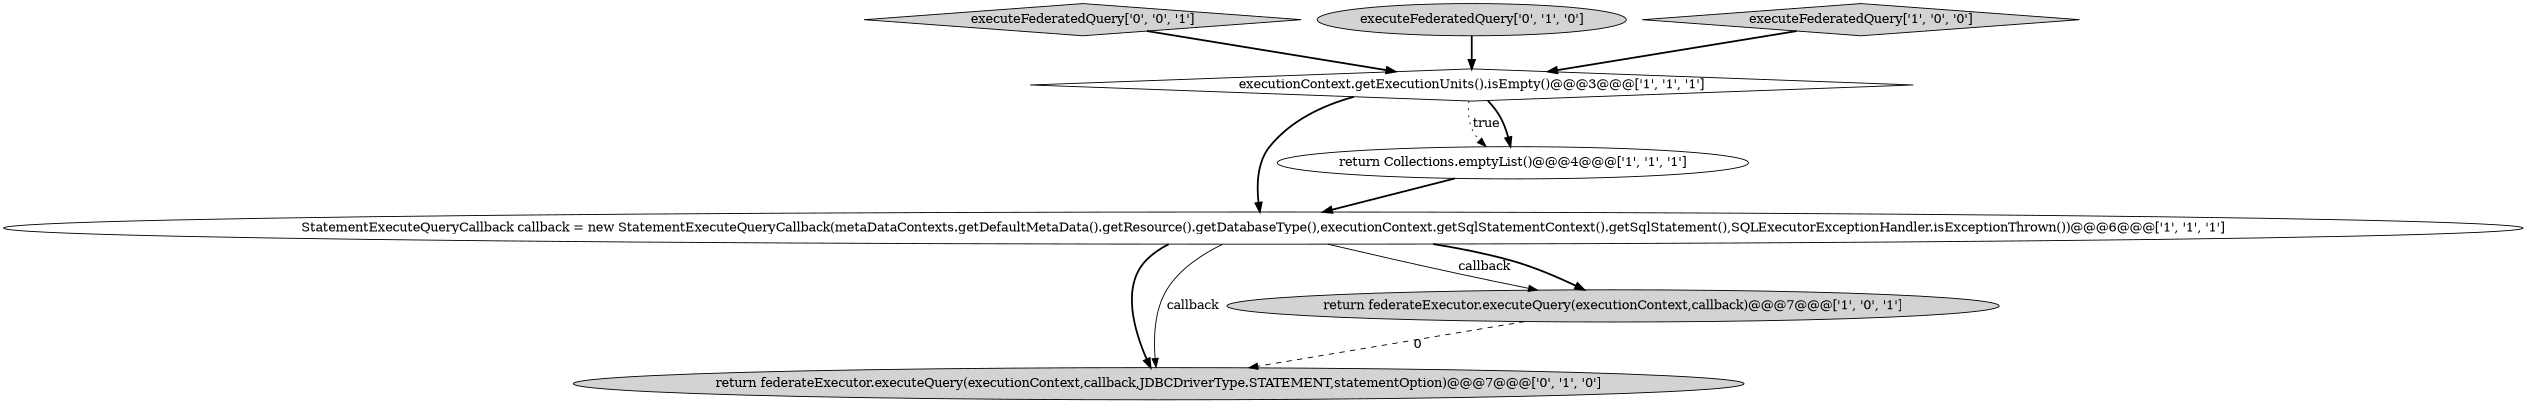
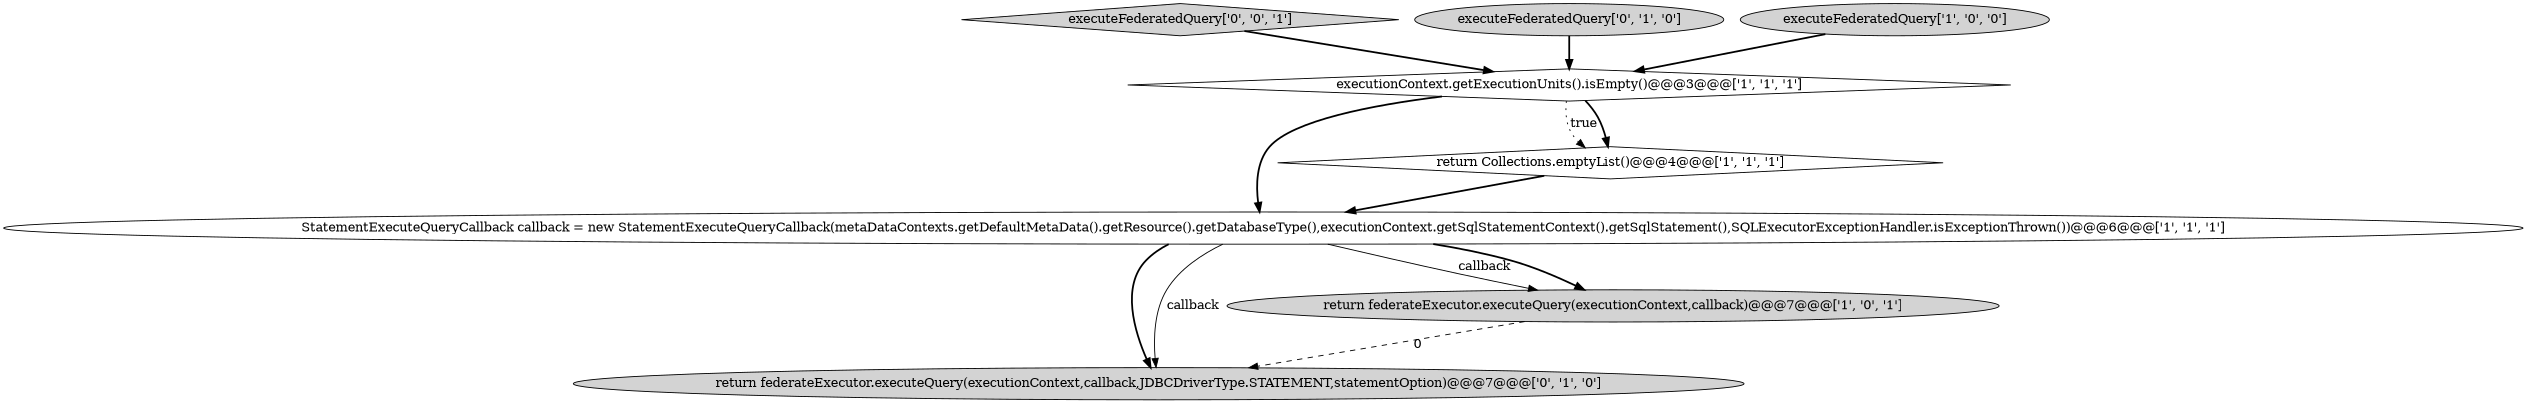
node "executeFederatedQuery['1', '0', '0']": shape diamond -> ellipse
node "return Collections.emptyList()@@@4@@@['1', '1', '1']": shape ellipse -> diamond
